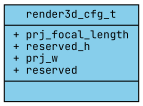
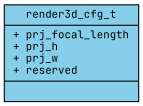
node "render3d_cfg_t": text "+ reserved_h" -> "+ prj_h"
